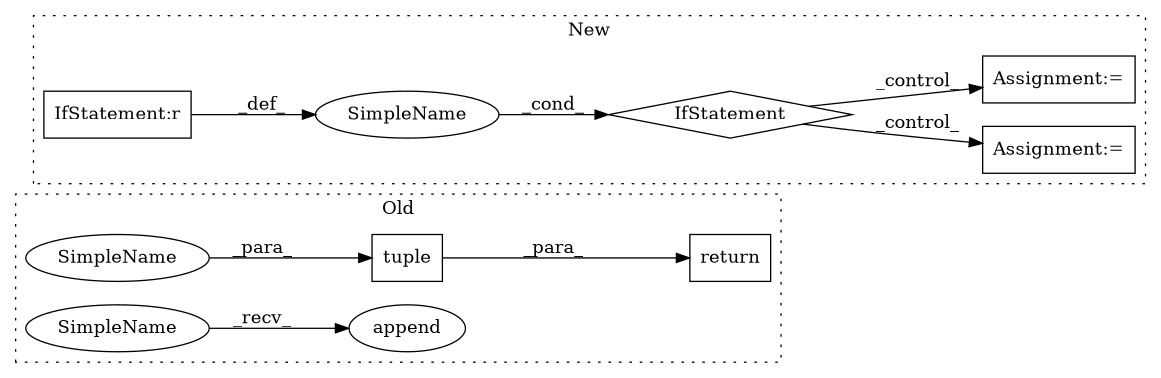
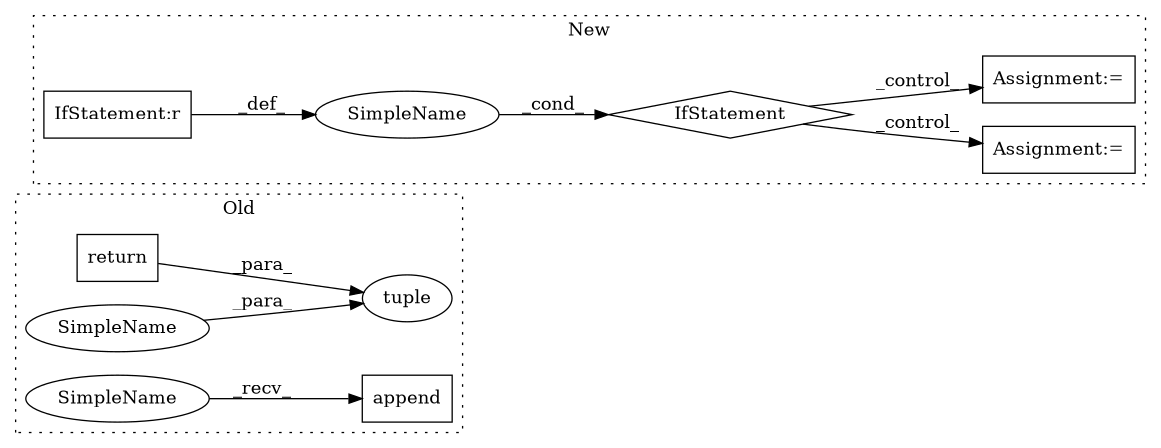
node "tuple": shape box -> ellipse
edge "tuple" -> "return": reversed
node "append": shape ellipse -> box
